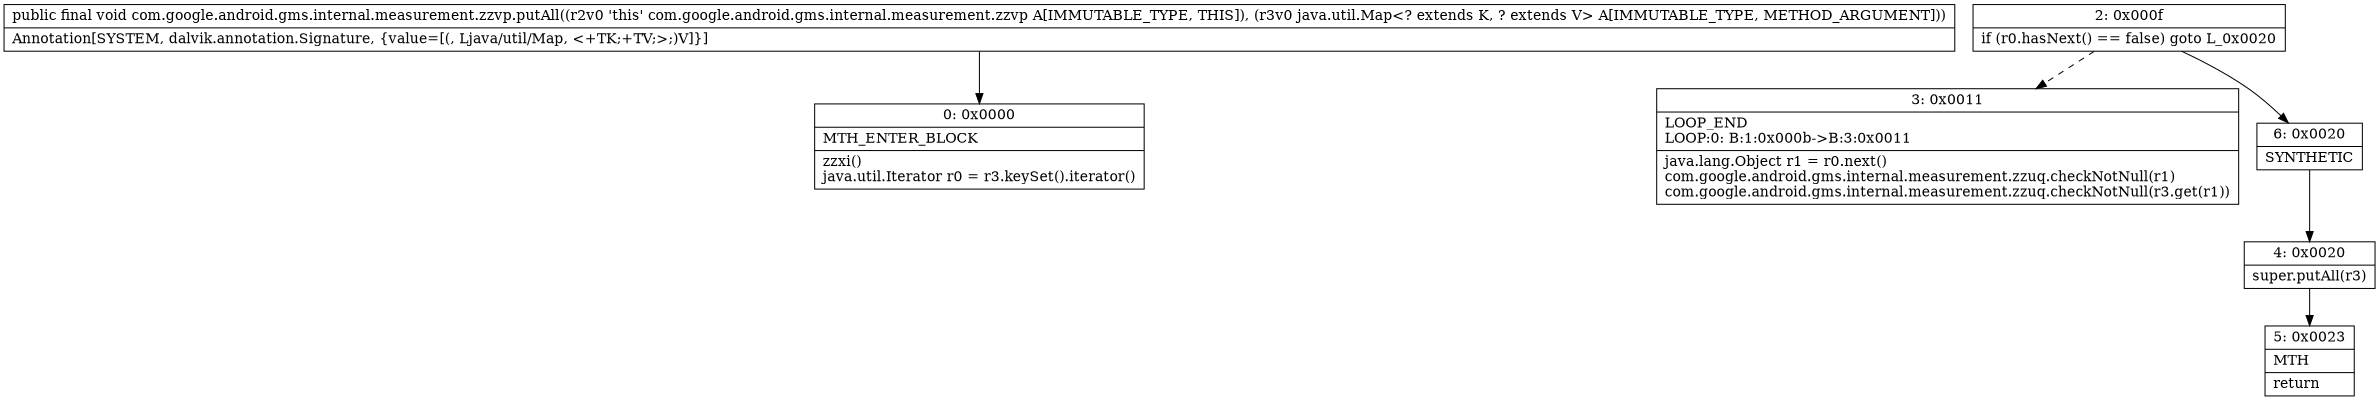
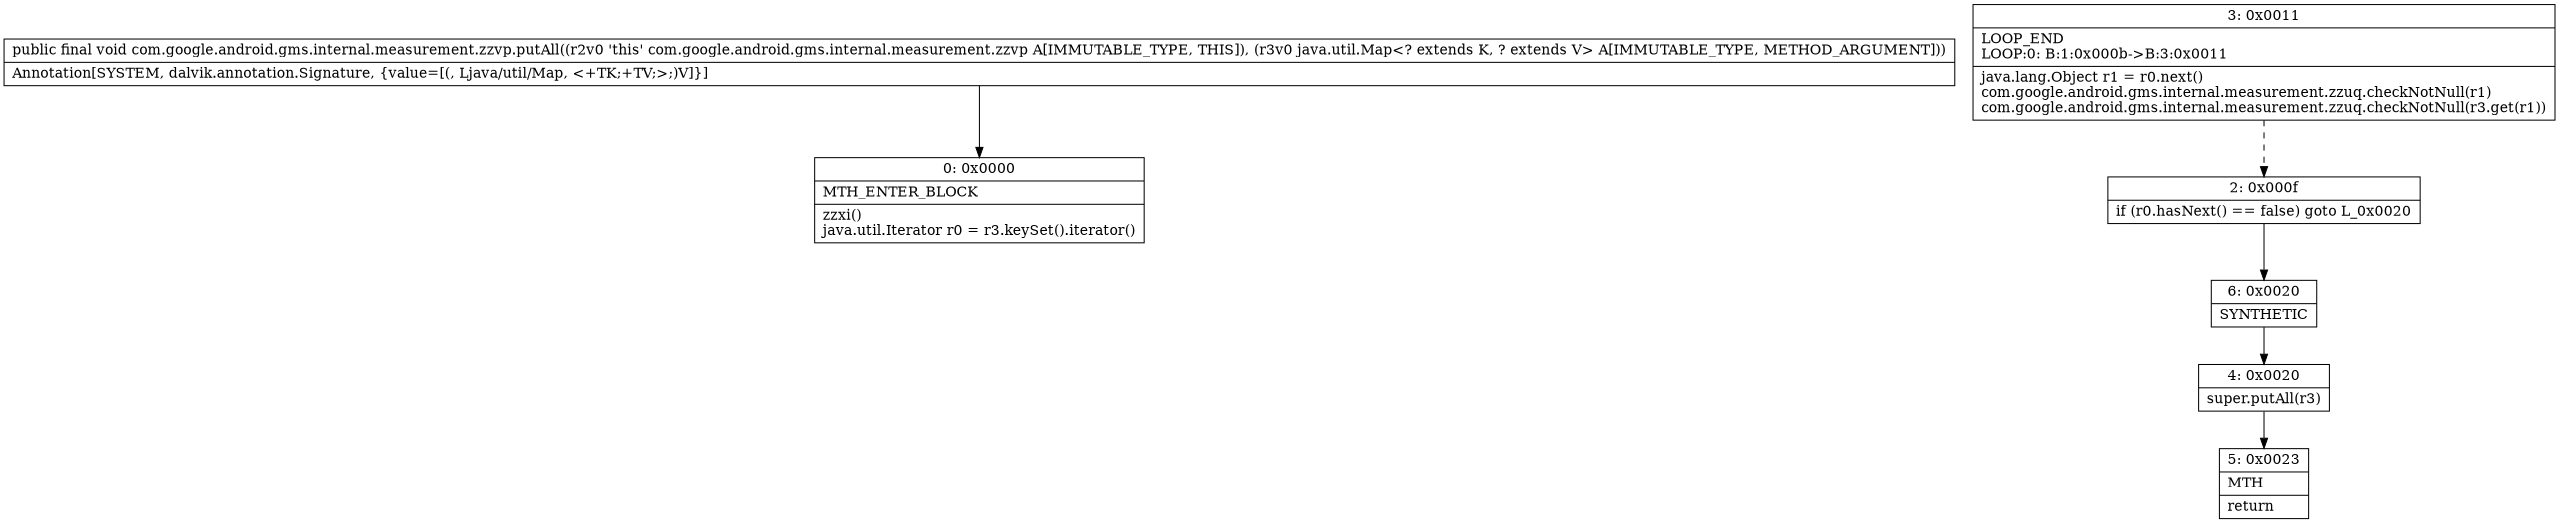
edge "2: 0x000f" -> "3: 0x0011": reversed
